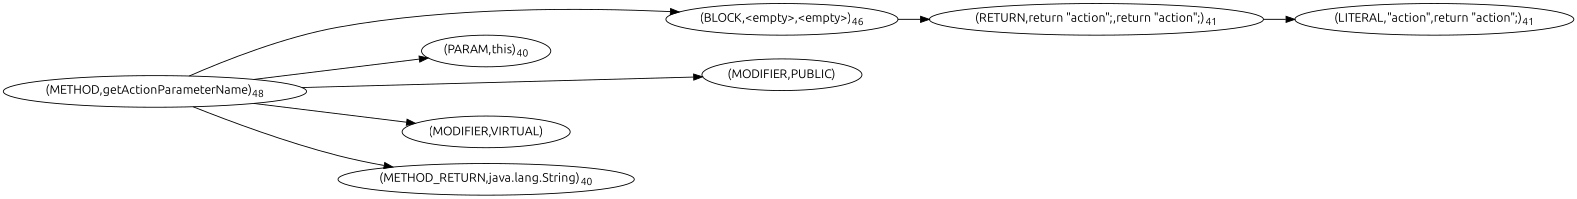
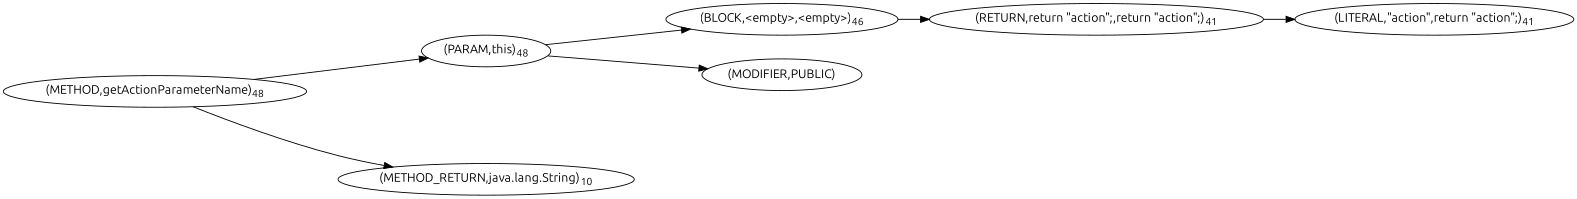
edge "(METHOD,getActionParameterName)" -> "(BLOCK,<empty>,<empty>)": now "(PARAM,this)" -> "(BLOCK,<empty>,<empty>)"
node "(PARAM,this)": text "40" -> "48"
edge "(METHOD,getActionParameterName)" -> "(MODIFIER,PUBLIC)": now "(PARAM,this)" -> "(MODIFIER,PUBLIC)"
node "(MODIFIER,VIRTUAL)": removed
node "(METHOD_RETURN,java.lang.String)": text "40" -> "10"
